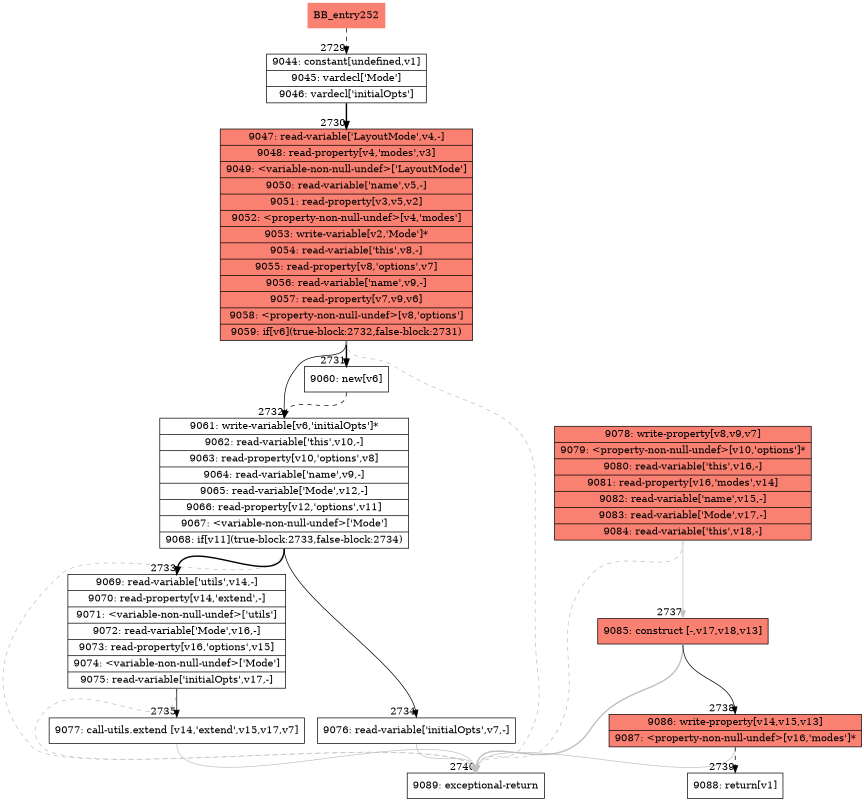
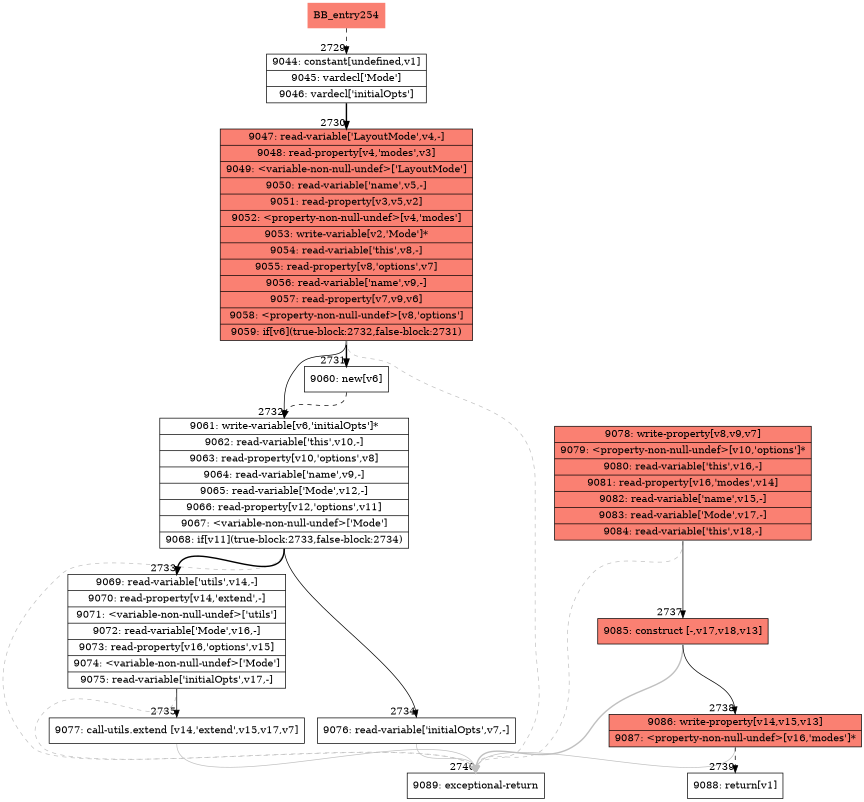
node "BB_entry252": label "BB_entry252" -> "BB_entry254"
edge "9078: write-property[v8,v9,v7]" -> "9085: construct [-,v17,v18,v13]": color gray -> black
